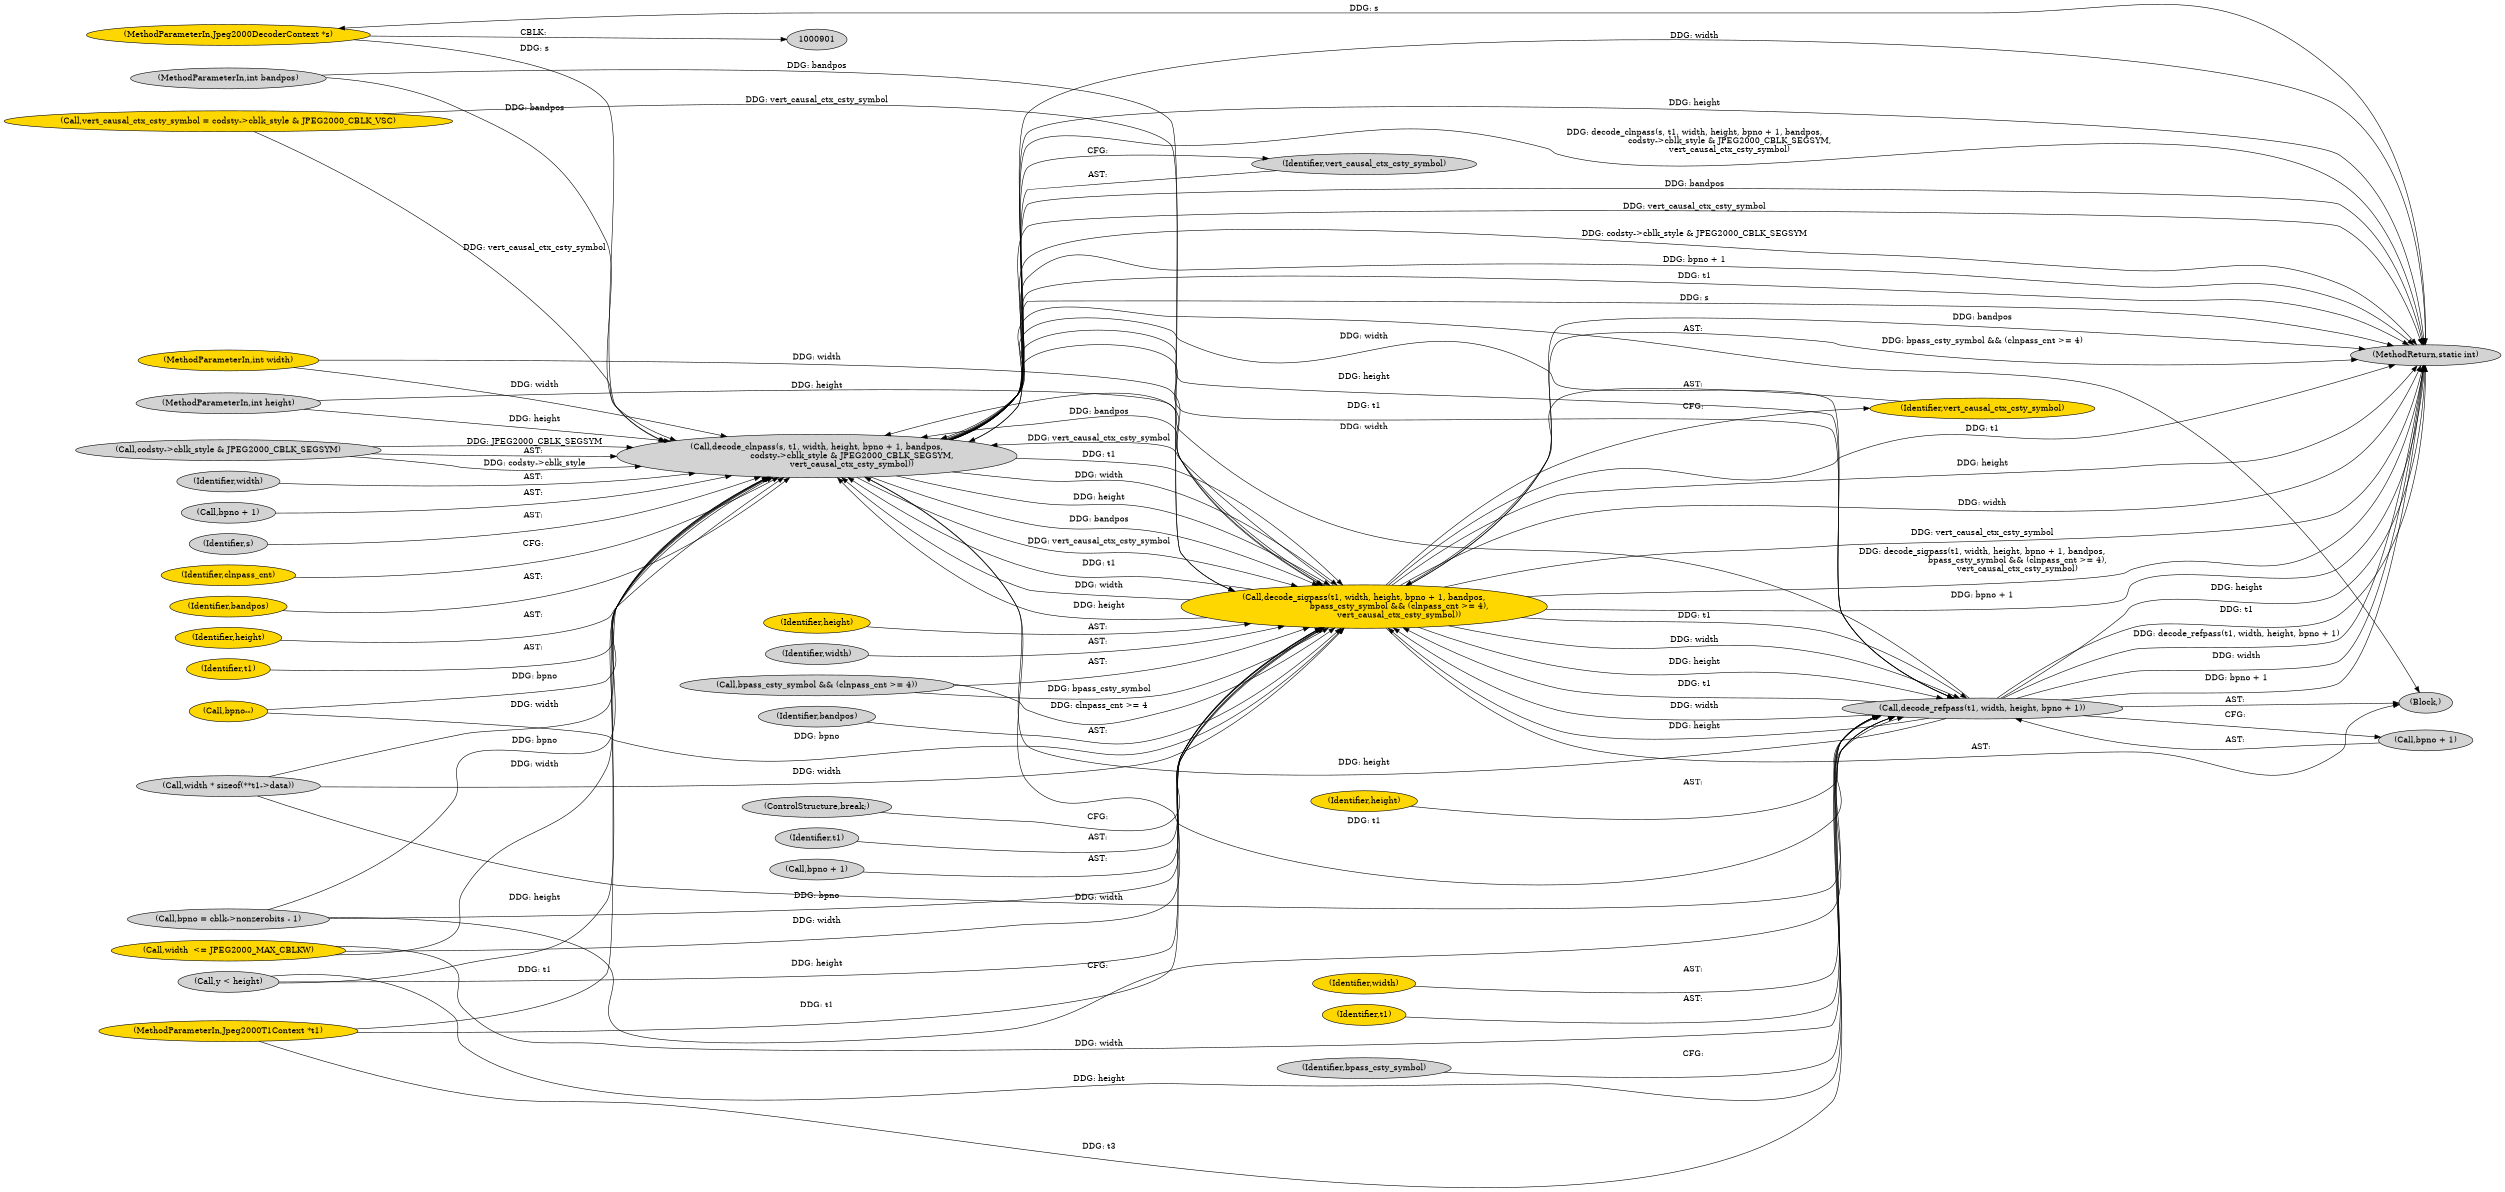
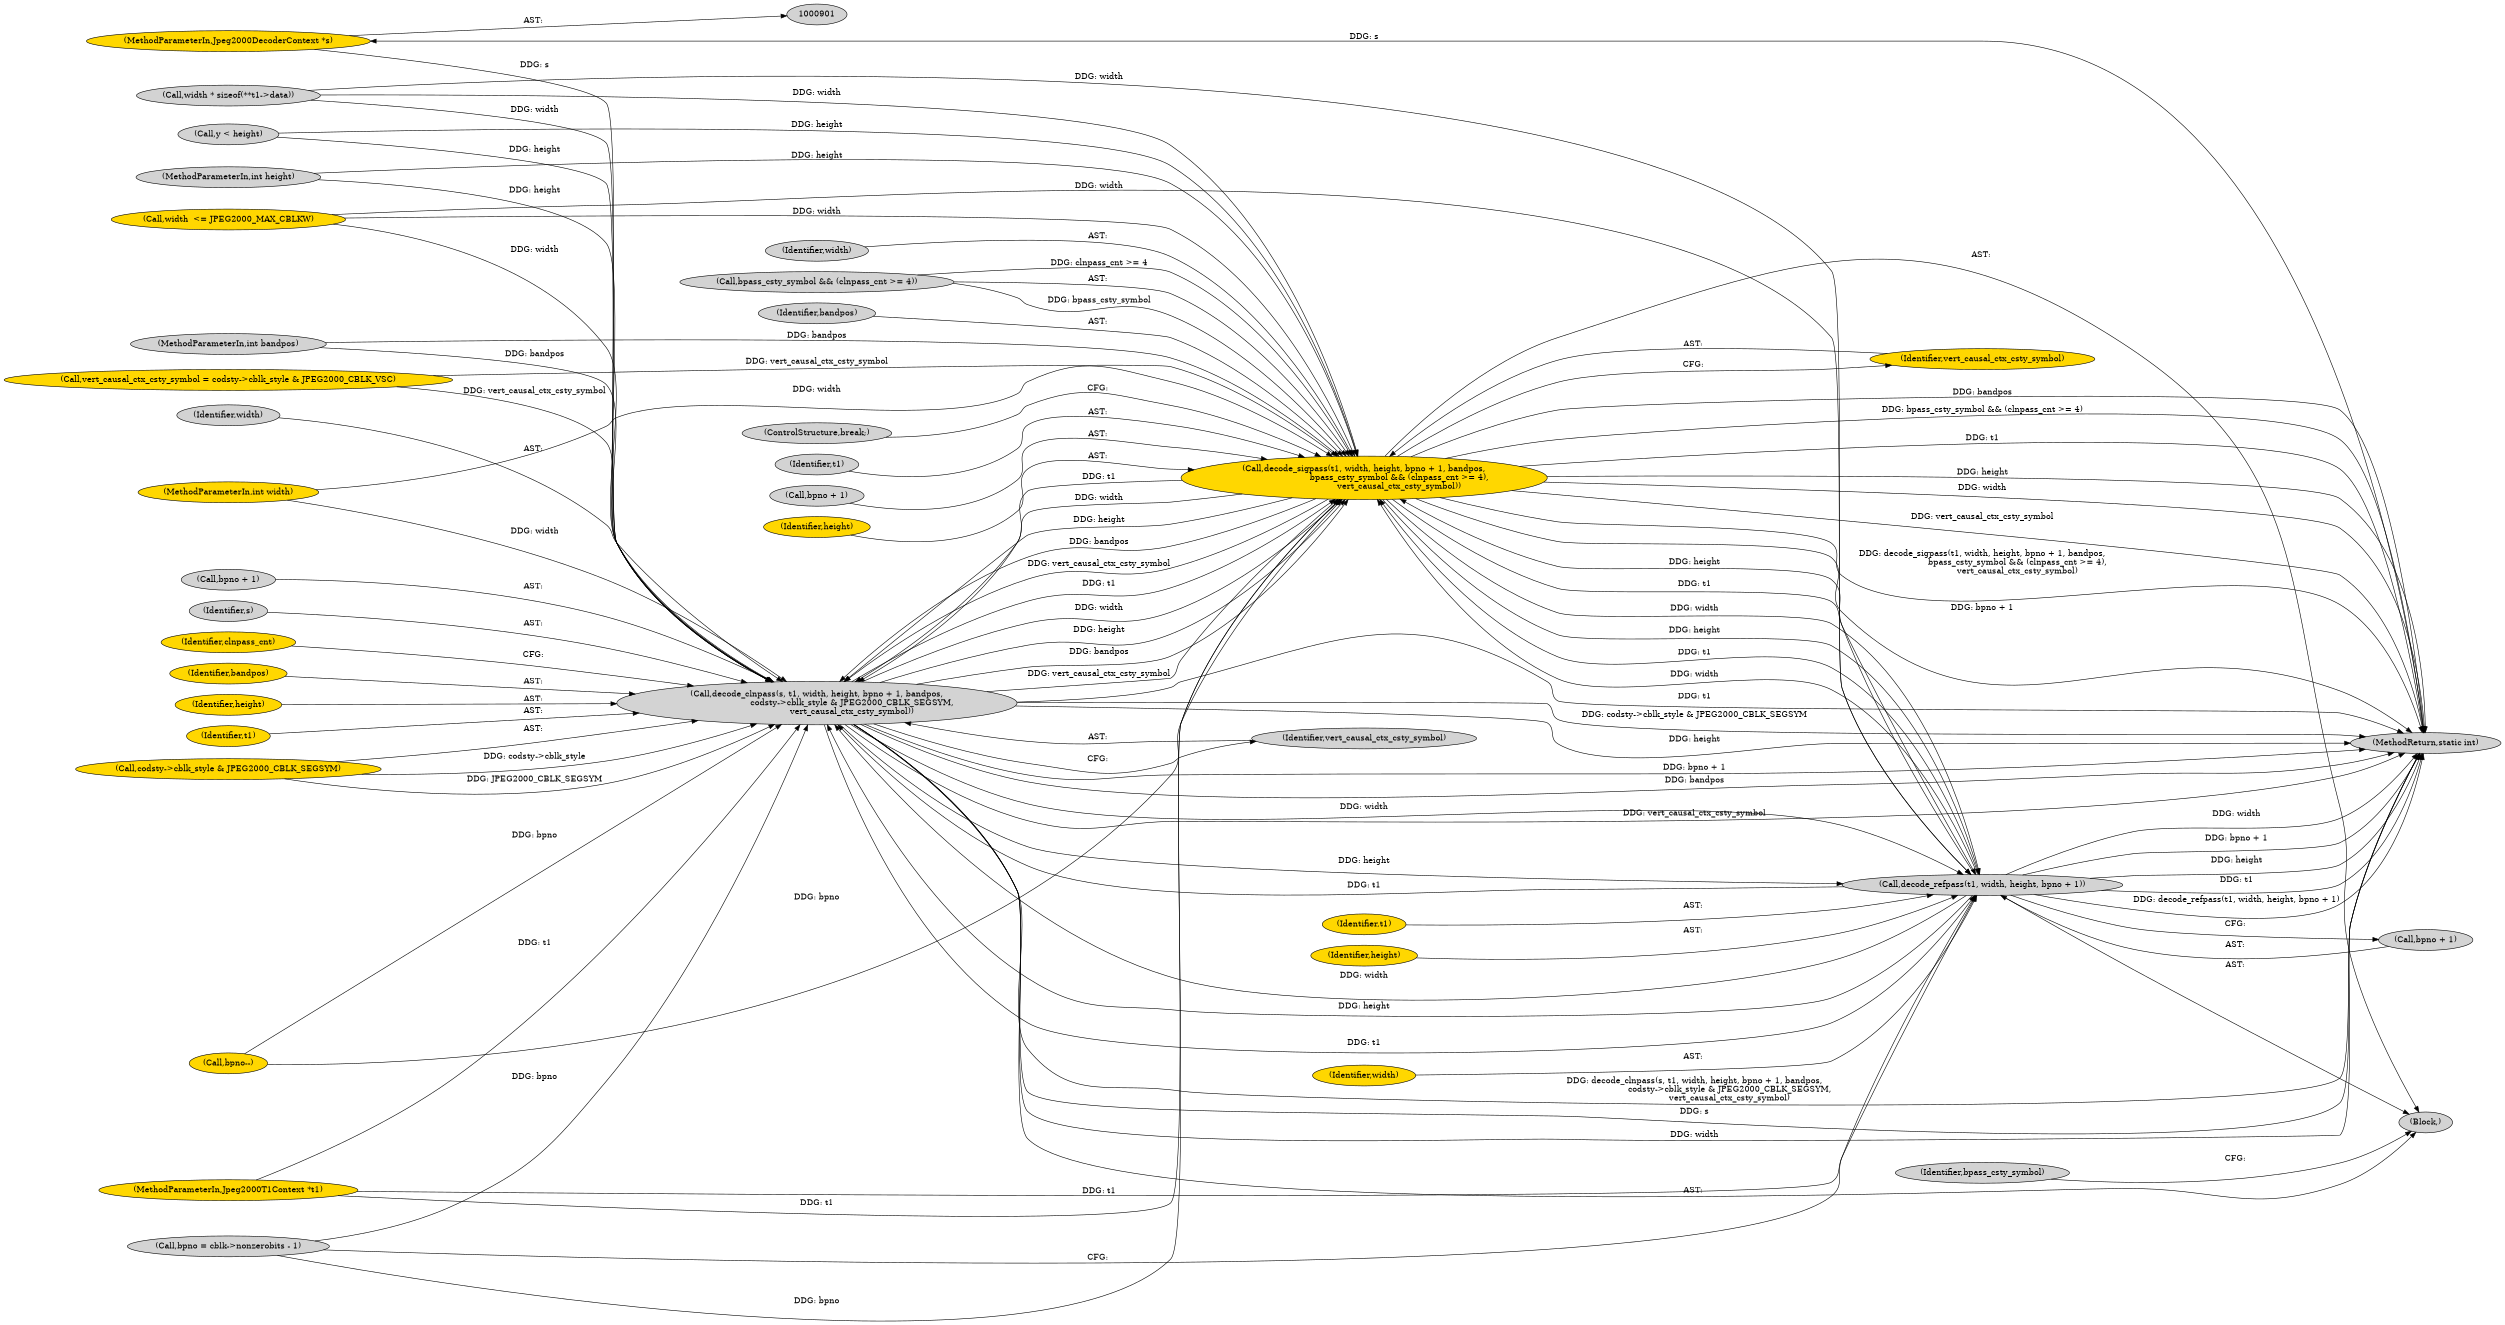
edge "(MethodParameterIn,Jpeg2000DecoderContext *s)" -> "1000901": label "CBLK: " -> "AST: "
node "(Call,codsty->cblk_style & JPEG2000_CBLK_SEGSYM)": fillcolor lightgrey -> gold
edge "(Identifier,bpass_csty_symbol)" -> "(Call,decode_refpass(t1, width, height, bpno + 1))": now "(Identifier,bpass_csty_symbol)" -> "(Block,)"
edge "(Call,y < height)" -> "(Call,decode_refpass(t1, width, height, bpno + 1))": removed, label "DDG: height"
edge "(MethodParameterIn,Jpeg2000T1Context *t1)" -> "(Call,decode_refpass(t1, width, height, bpno + 1))": label "DDG: t3" -> "DDG: t1"
